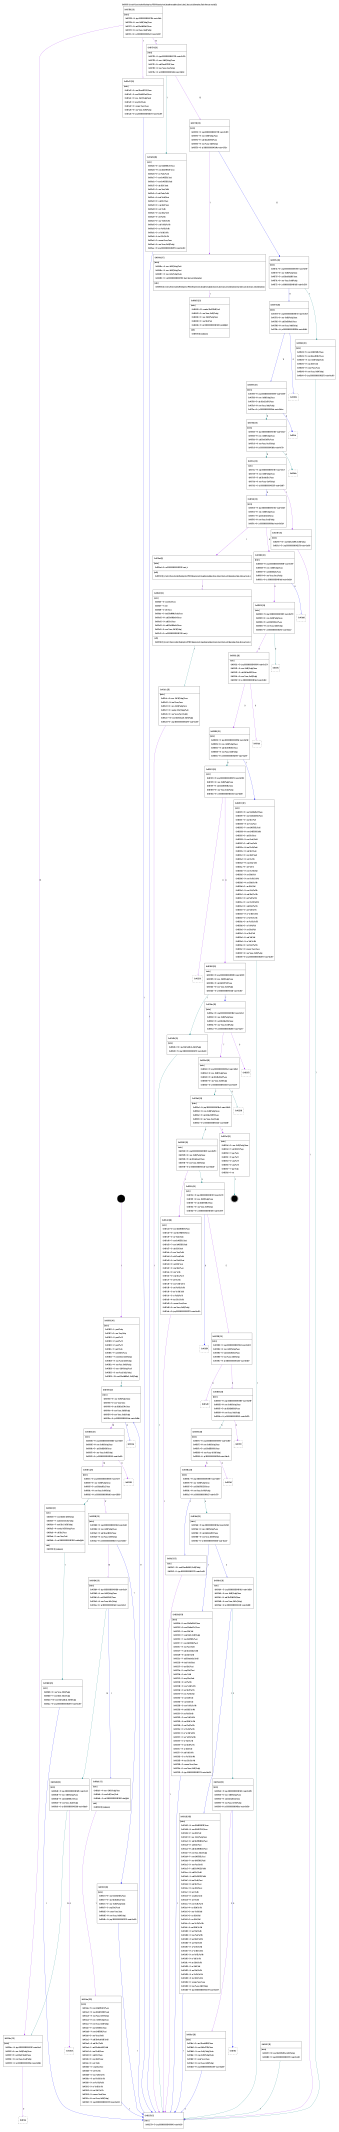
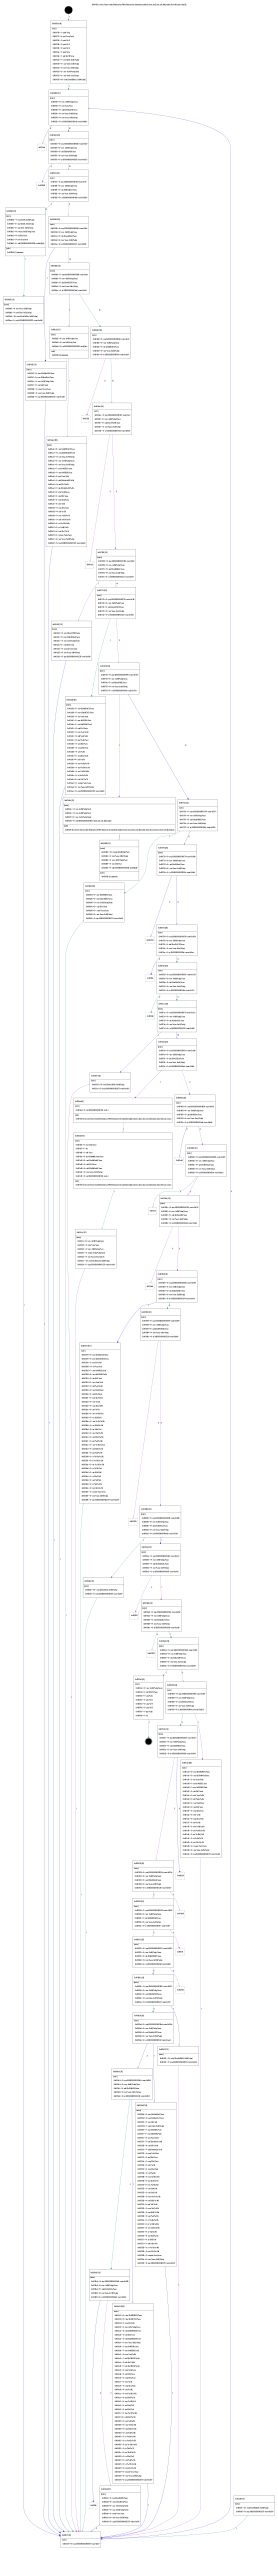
edge "0x401708 [28]" -> "0x4016ec [28]": reversed
